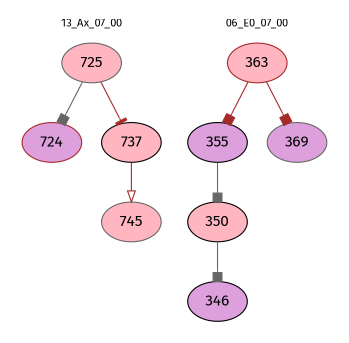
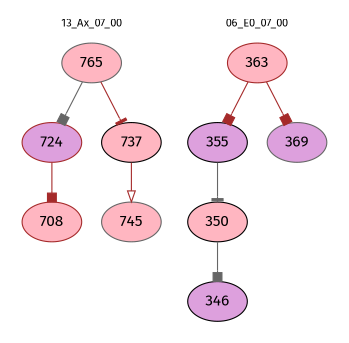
node "725": label "725" -> "765"
edge "355" -> "350": arrowhead box -> tee
node "708": added
